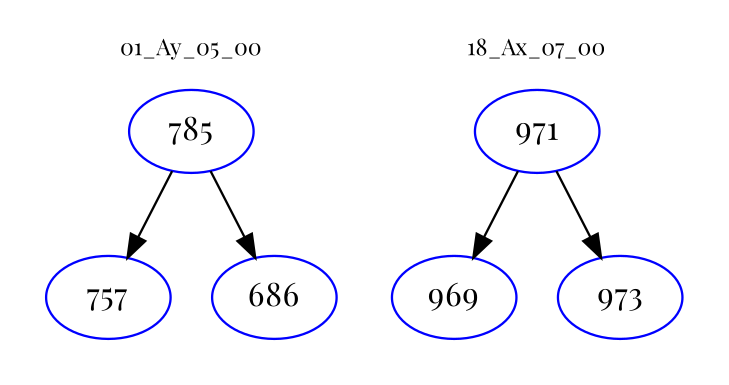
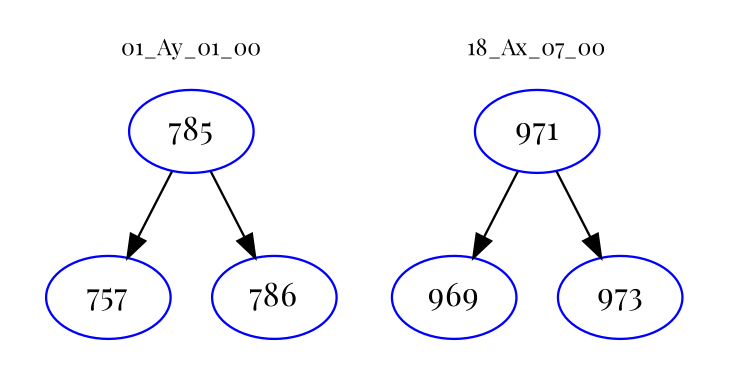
cluster "01_Ay_05_00": label "01_Ay_05_00" -> "01_Ay_01_00"
node "686": label "686" -> "786"
